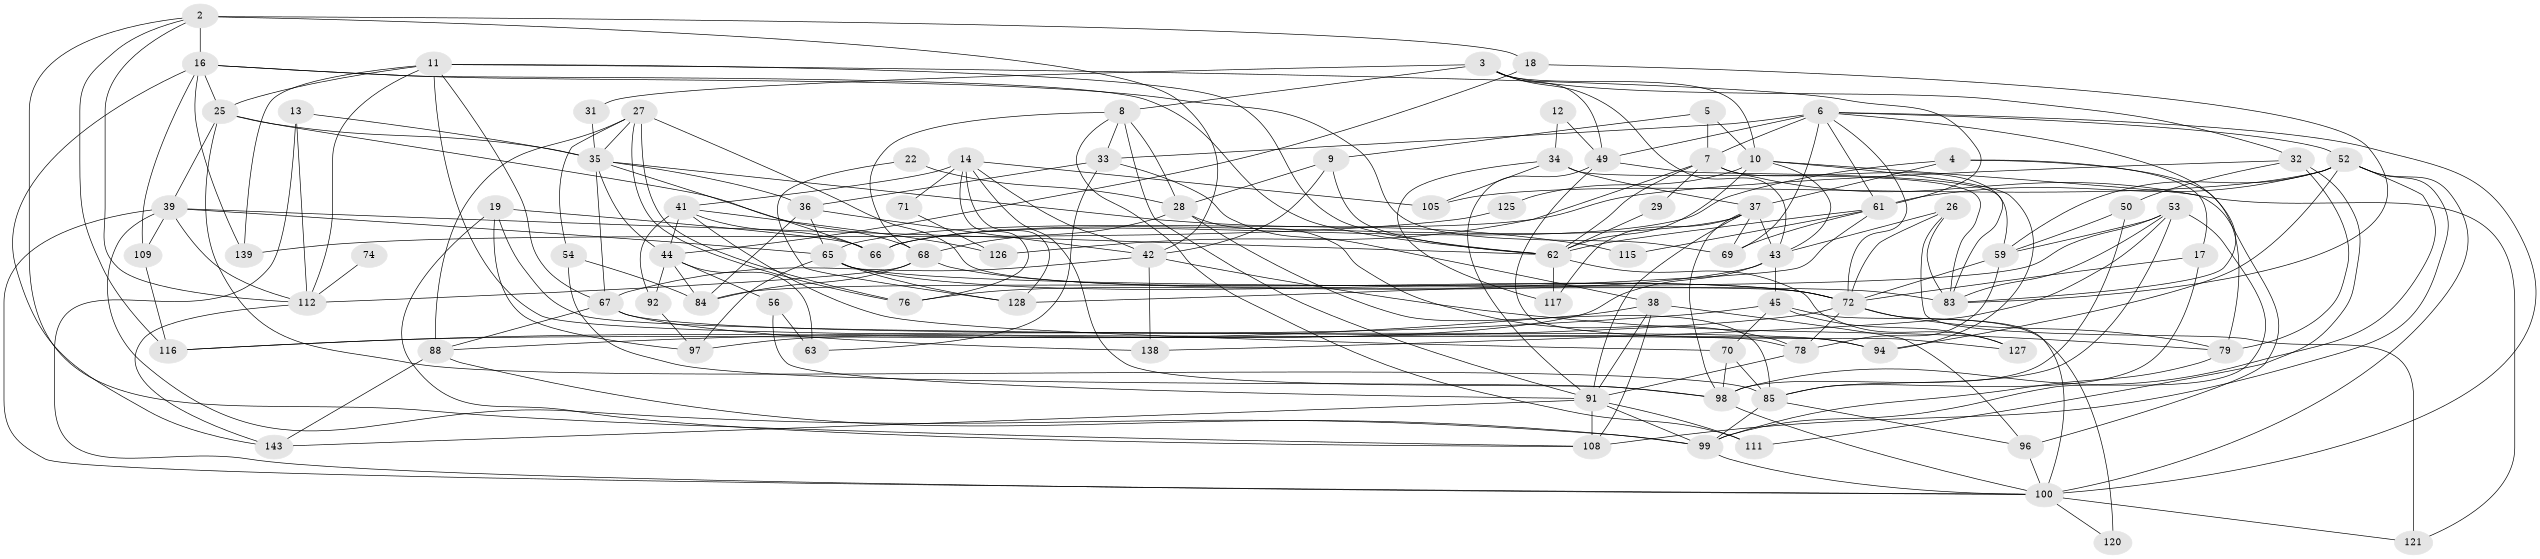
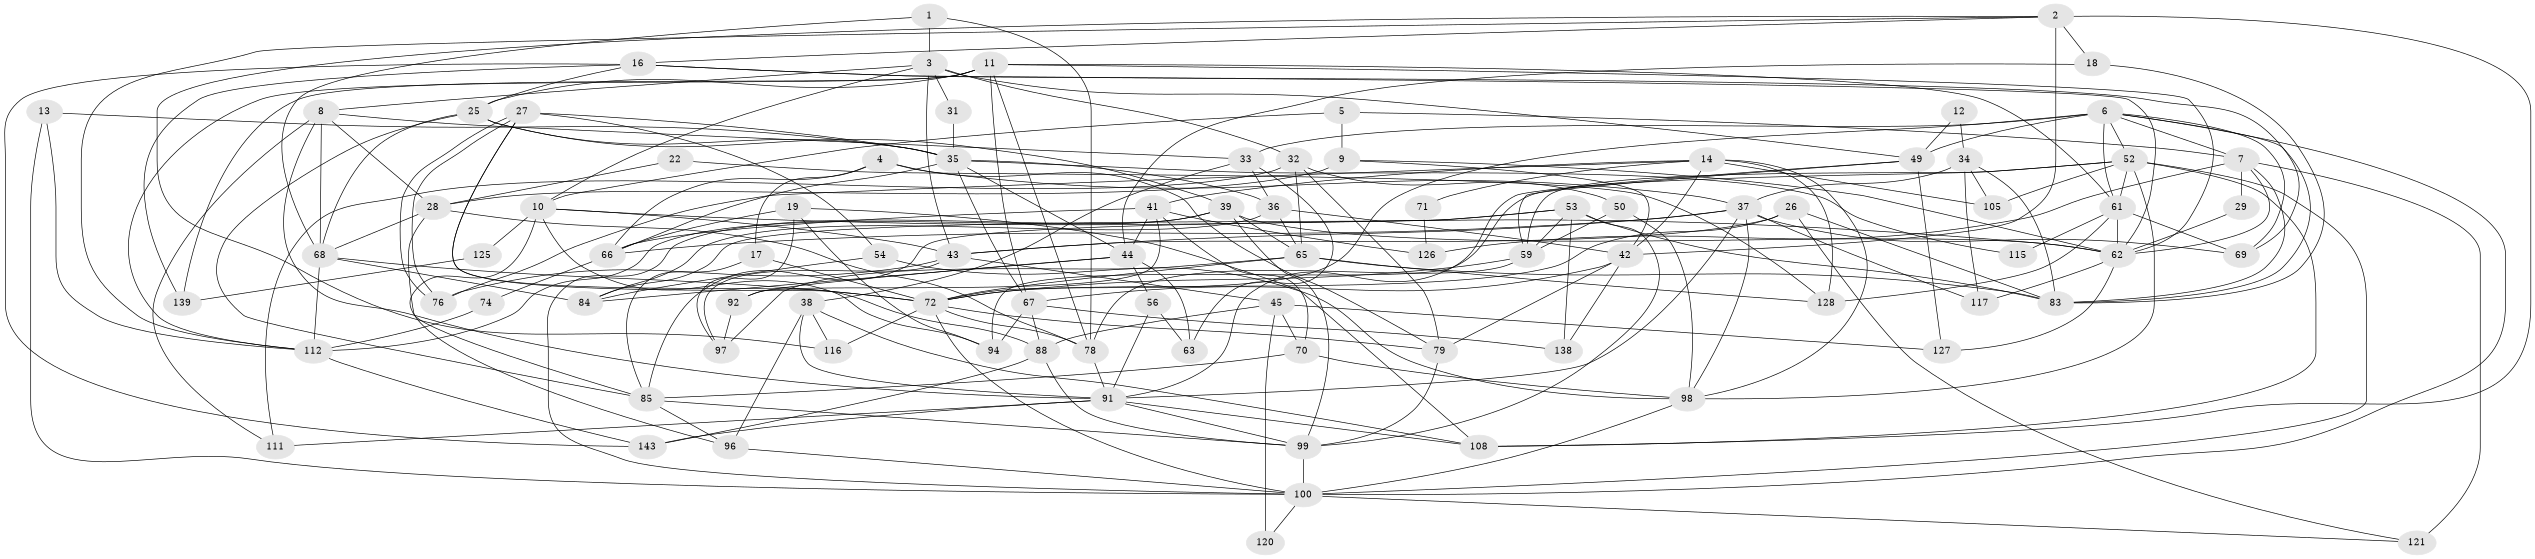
node "1": added
node "109": removed
edge "66" -- "74": added
